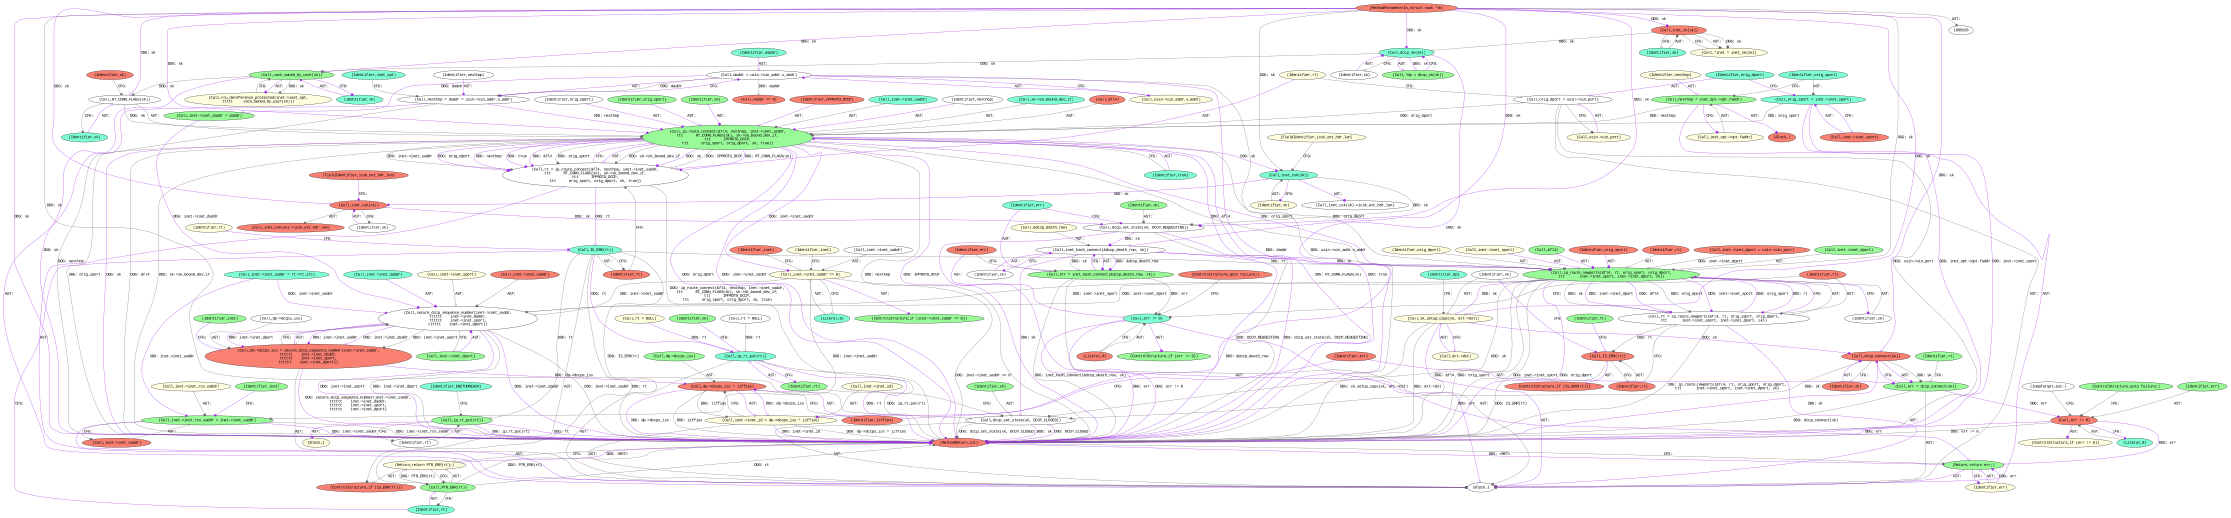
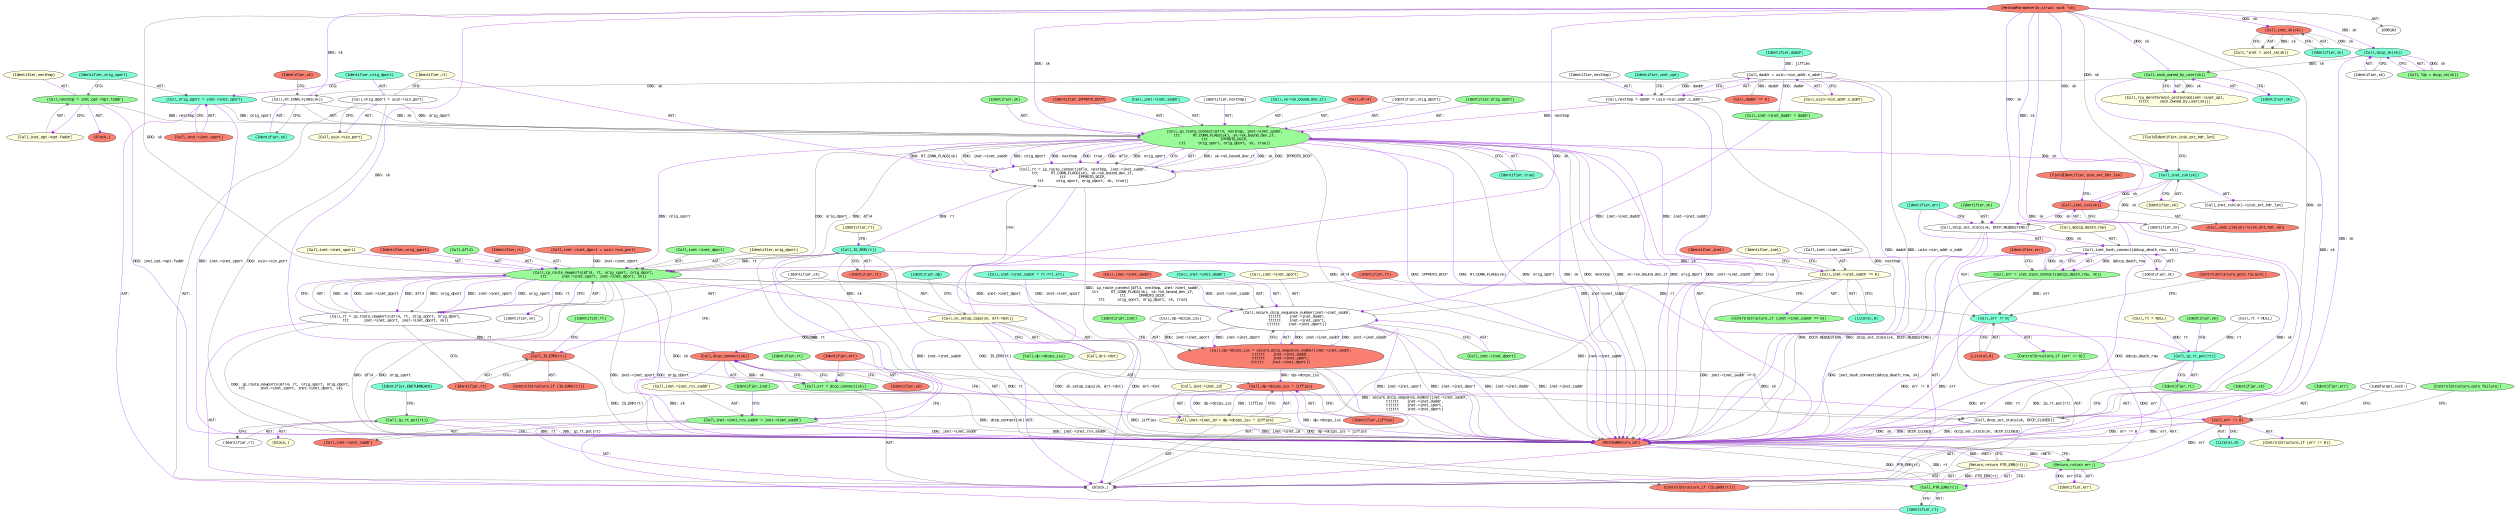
edge "(Identifier,daddr)" -> "(Call,daddr = usin->sin_addr.s_addr)": label "AST: " -> "DDG: jiffies"
edge "(Call,dccp_sk(sk))" -> "(Identifier,jiffies)": now "(Call,dccp_sk(sk))" -> "(MethodReturn,int)"
node "(JumpTarget,out:)": label "(JumpTarget,out:)" -> "(JumpTarget,sock:)"
edge "(Return,return PTR_ERR(rt);)" -> "(Call,PTR_ERR(rt))": color gray40 -> purple
